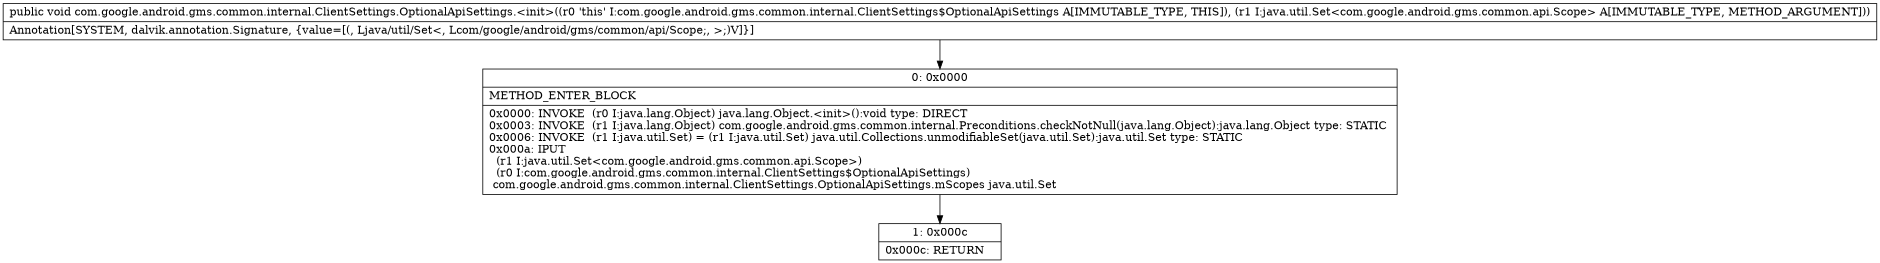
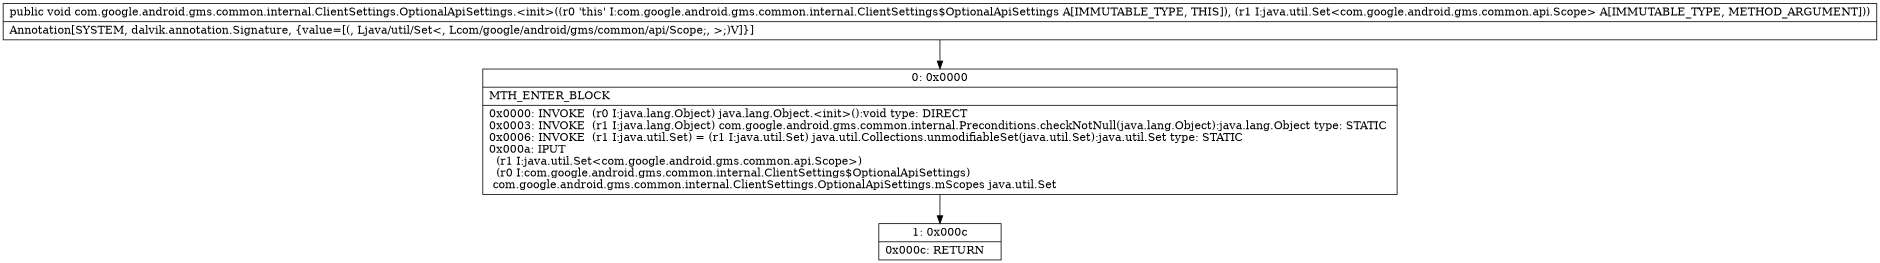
node "0: 0x0000": text "METHOD_ENTER_BLOCK" -> "MTH_ENTER_BLOCK"
